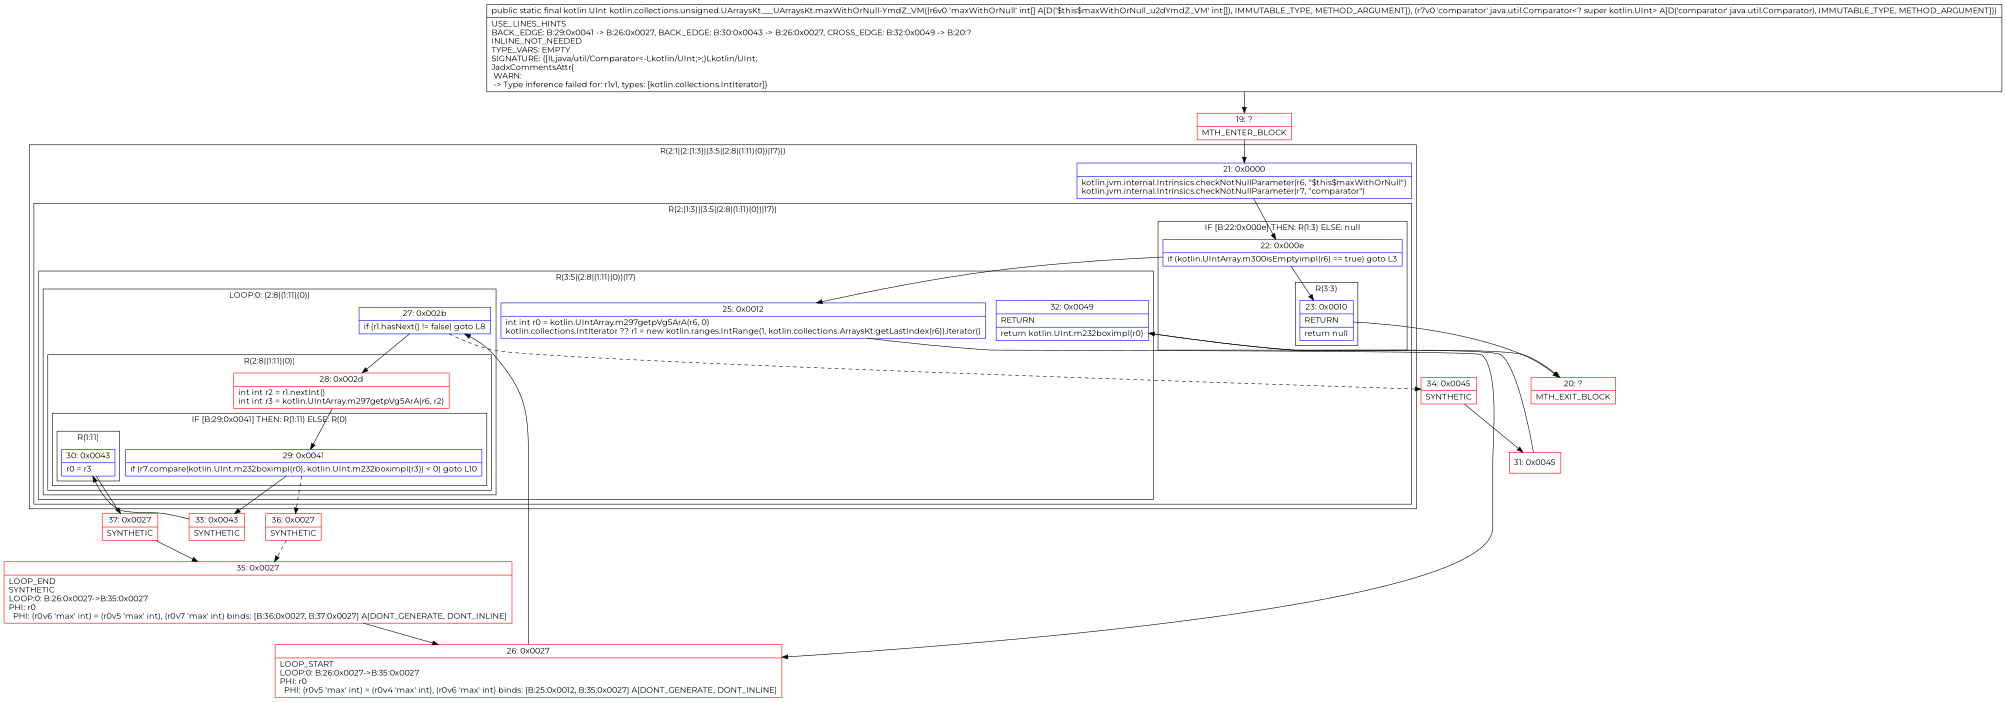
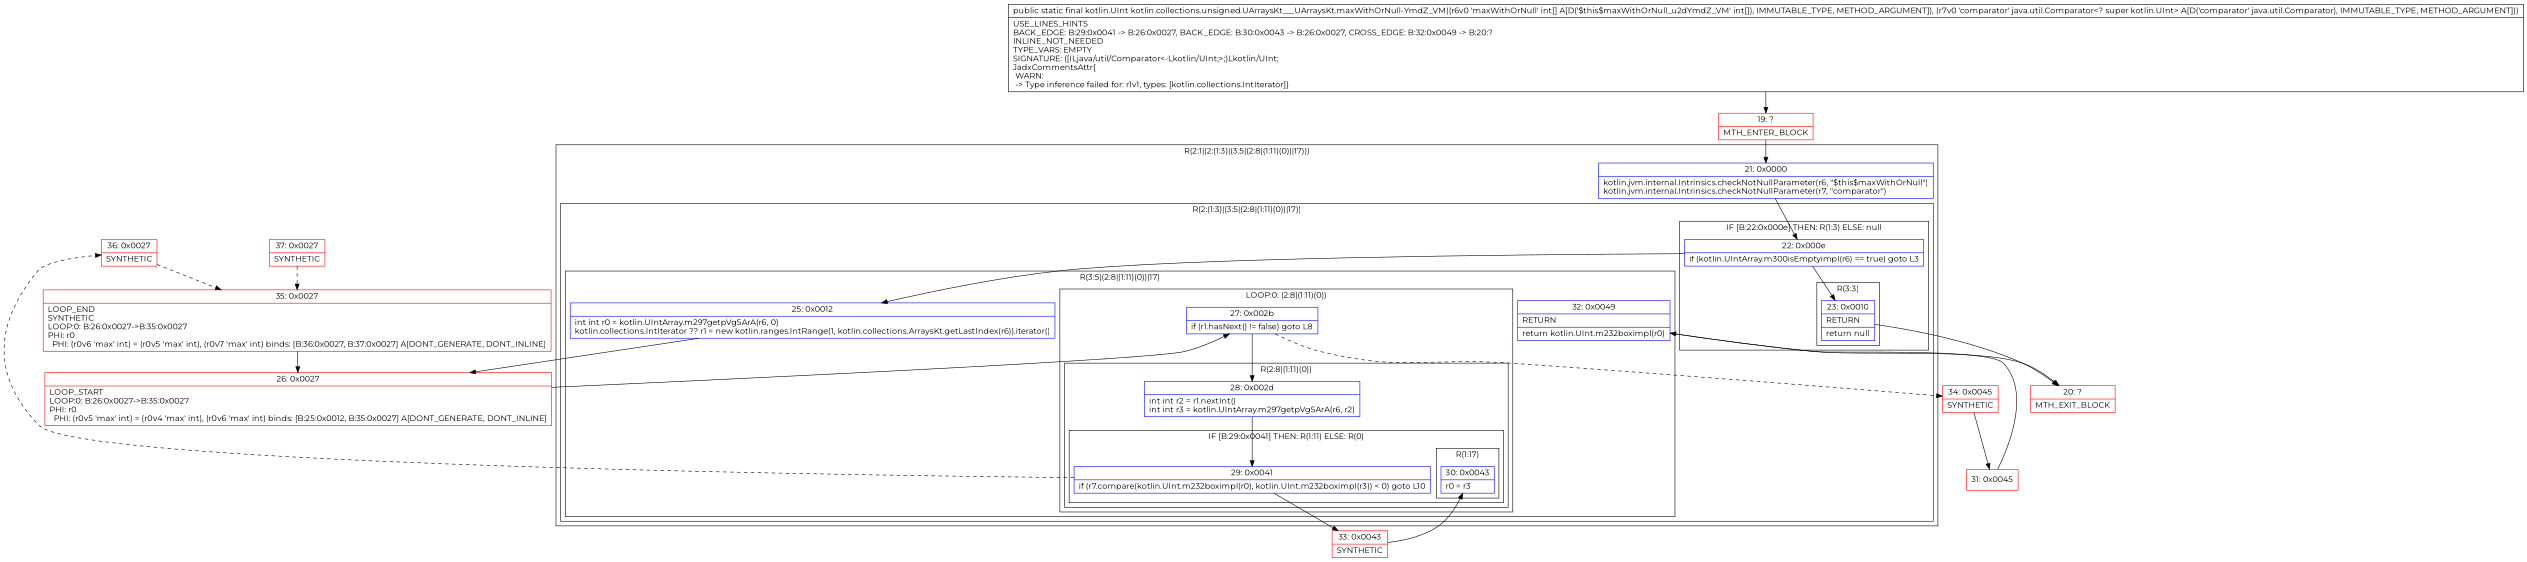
node "28: 0x002d": color red -> blue
cluster "R(1:11)": label "R(1:11)" -> "R(1:17)"
edge "30: 0x0043" -> "37: 0x0027": removed
edge "37: 0x0027" -> "35: 0x0027": style solid -> dashed
